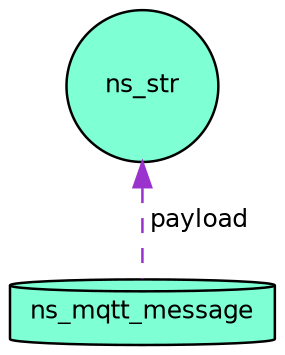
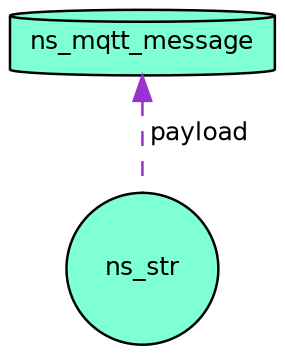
edge "ns_mqtt_message" -> "ns_str": reversed
